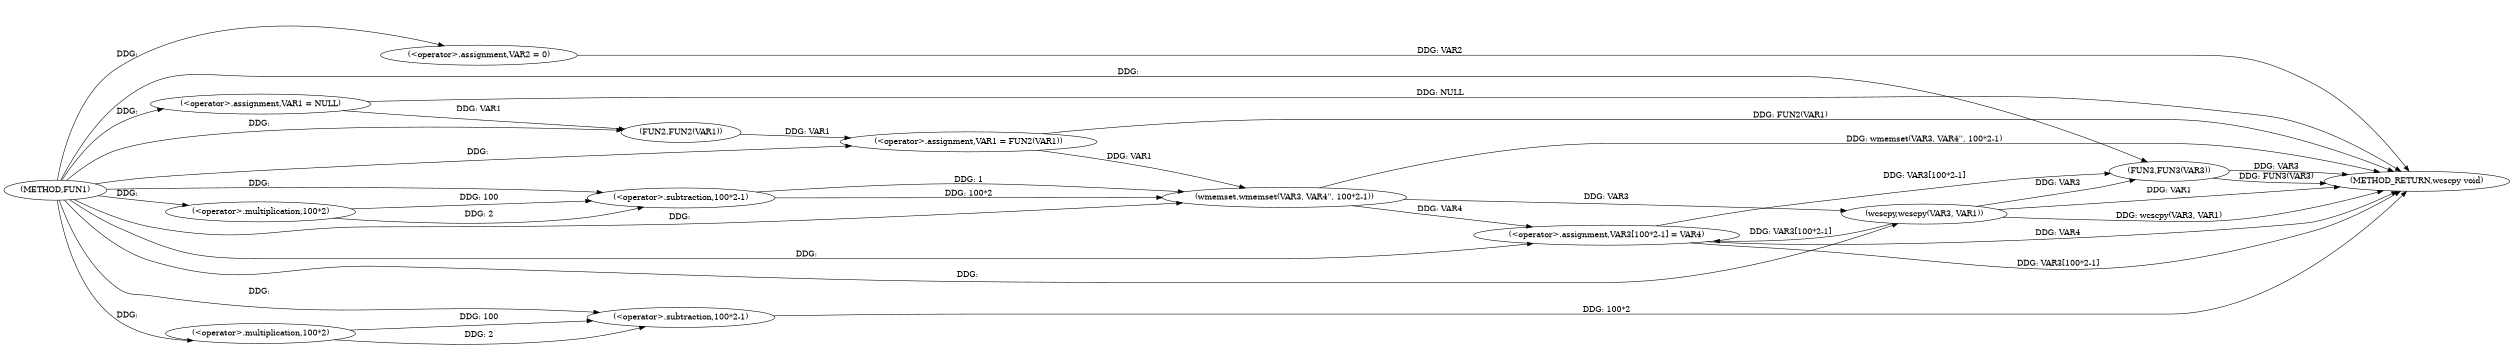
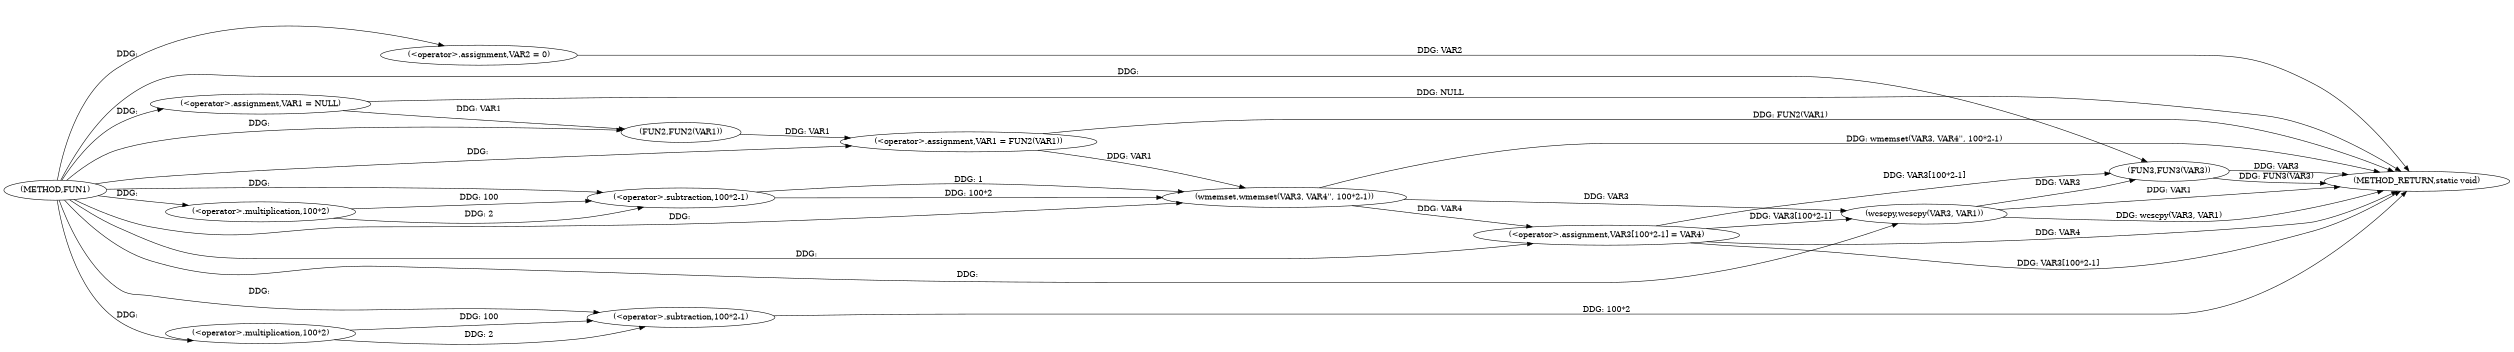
node "(METHOD_RETURN,wcscpy void)": label "(METHOD_RETURN,wcscpy void)" -> "(METHOD_RETURN,static void)"
edge "(wcscpy,wcscpy(VAR3, VAR1))" -> "(<operator>.assignment,VAR3[100*2-1] = VAR4)": reversed
